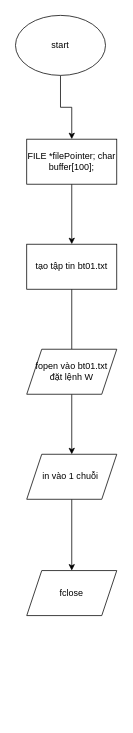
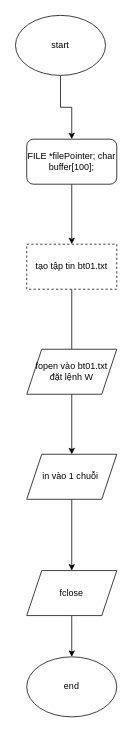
node "FILE *filePointer; char buffer[100];": shape rectangle -> rounded rectangle
node "tạo tập tin bt01.txt": style solid -> dashed
edge "fclose" -> "end": added
node "end": added
